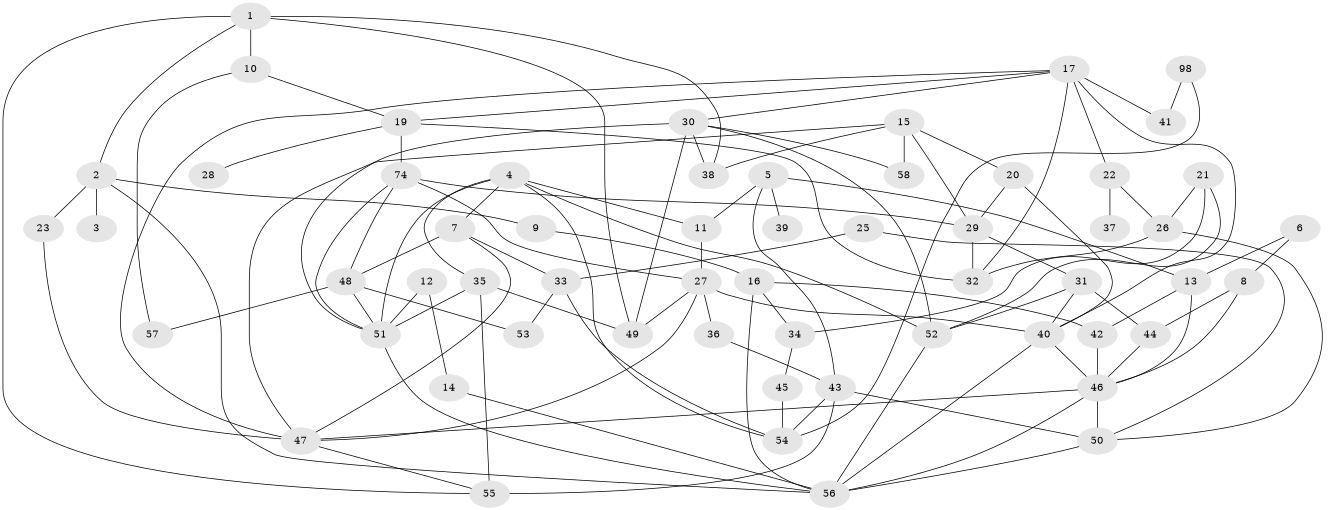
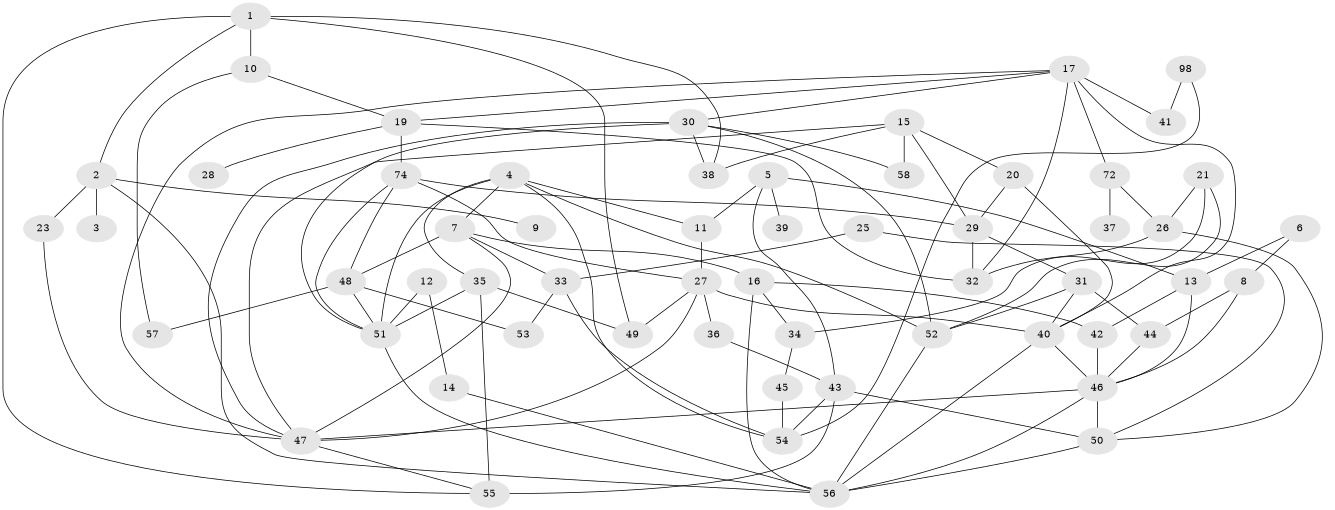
node "22": label "22" -> "72"
edge "30" -- "49": now "30" -- "47"
edge "9" -- "16": now "7" -- "16"
